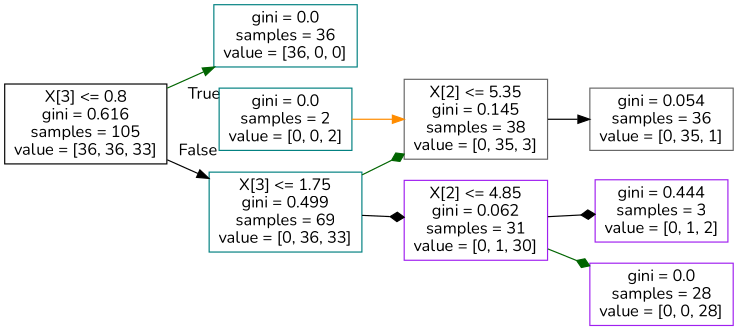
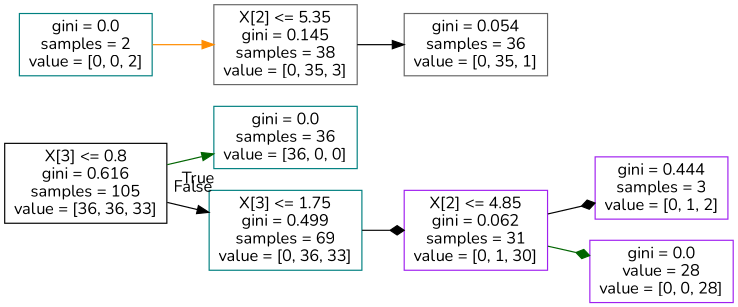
edge "X[3] <= 1.75 gini = 0.499 samples = 69 value = [0, 36, 33]" -> "X[2] <= 5.35 gini = 0.145 samples = 38 value = [0, 35, 3]": removed
node "gini = 0.0 samples = 28 value = [0, 0, 28]": label "gini = 0.0 samples = 28 value = [0, 0, 28]" -> "gini = 0.0 value = 28 value = [0, 0, 28]"
